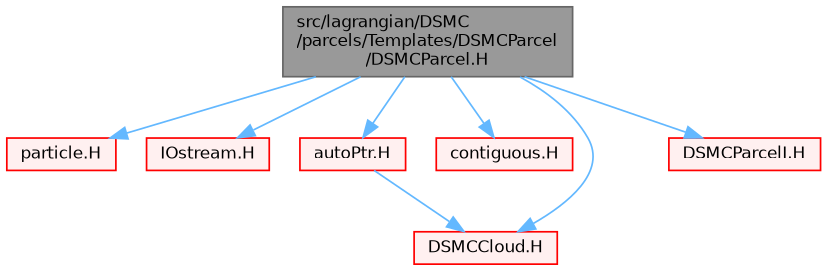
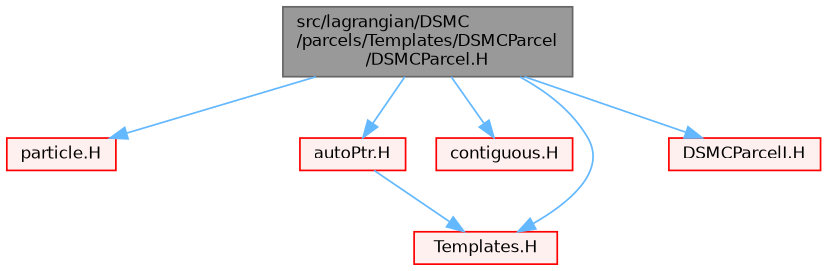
node "IOstream.H": removed
node "DSMCCloud.H": label "DSMCCloud.H" -> "Templates.H"
